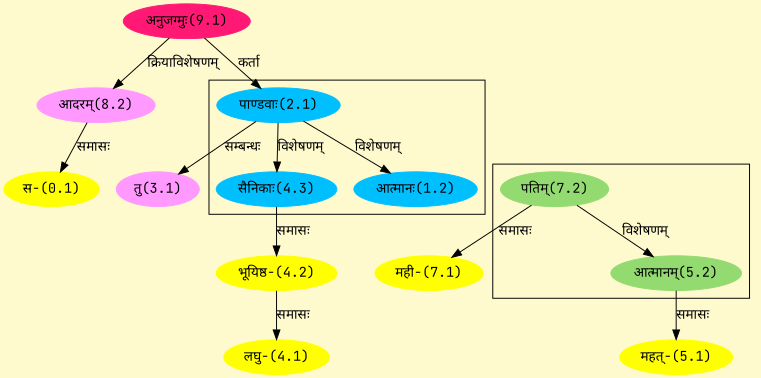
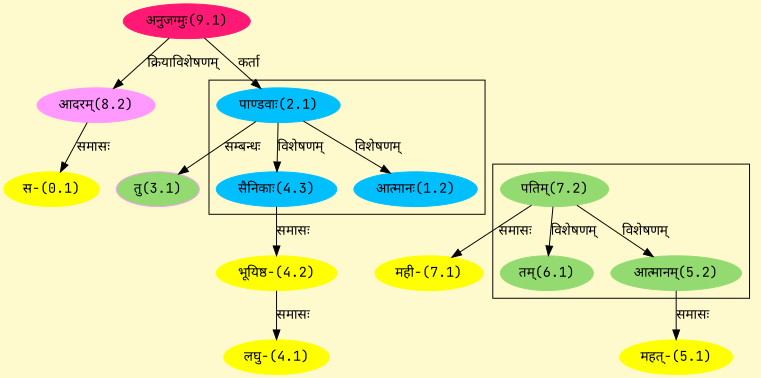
node "तु(3.1)": fillcolor #ff99ff -> #93db70
node "तम्(6.1)": added
